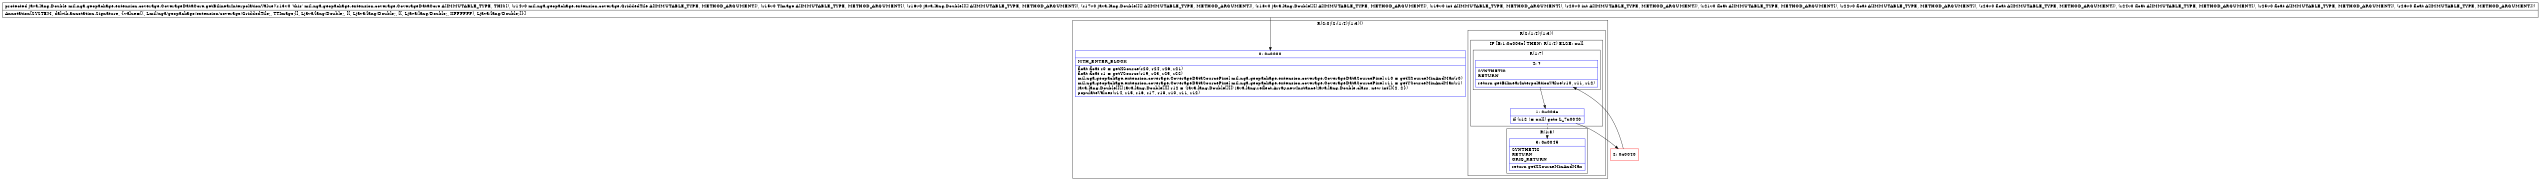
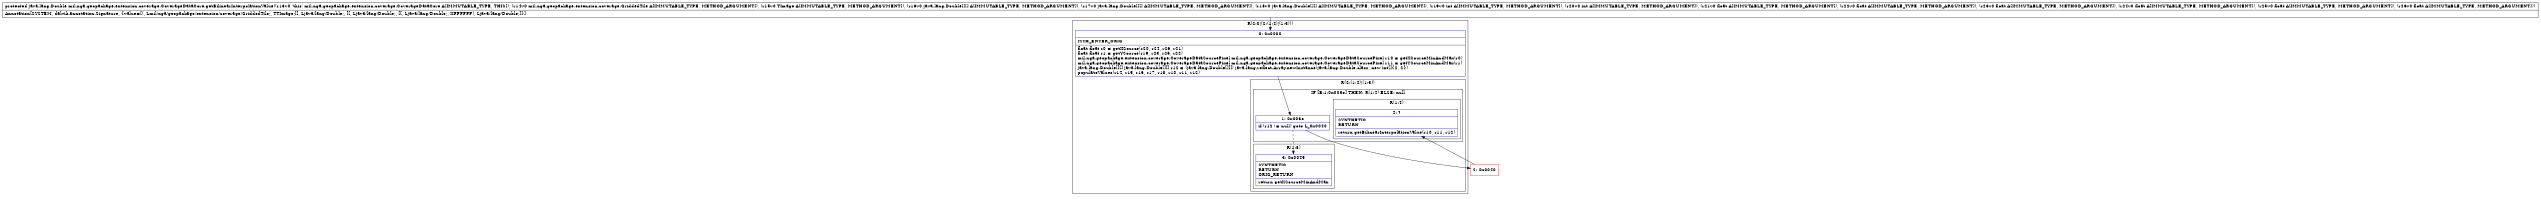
cluster "R(1:7)": label "R(1:7)" -> "R(1:4)"
node "0: 0x0000": text "MTH_ENTER_BLOCK" -> "MTH_ENTER_ORIG"
edge "4: ?" -> "1: 0x003e": now "0: 0x0000" -> "1: 0x003e"
node "1: 0x003e": text "if (r12 != null) goto L_7x0040" -> "if (r12 != null) goto L_0x0040"
